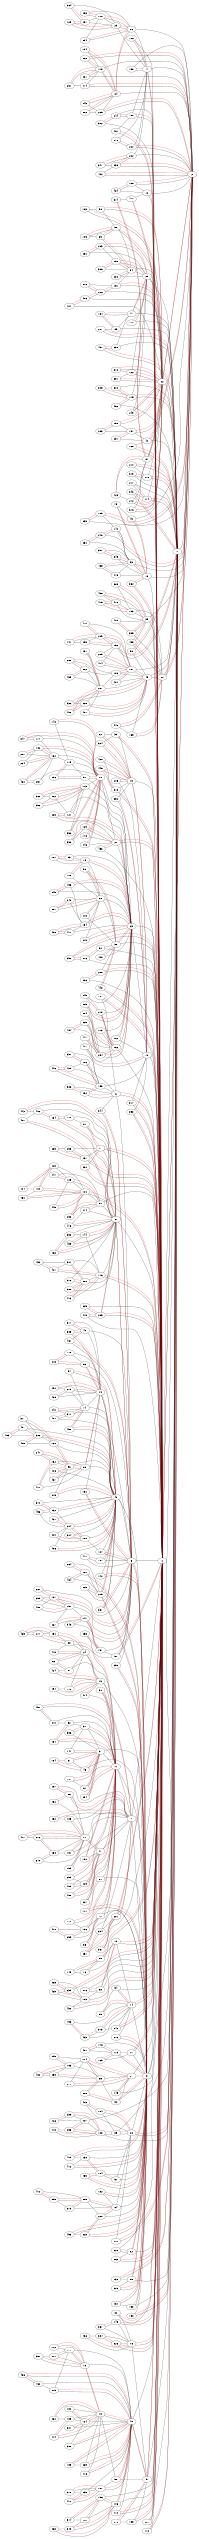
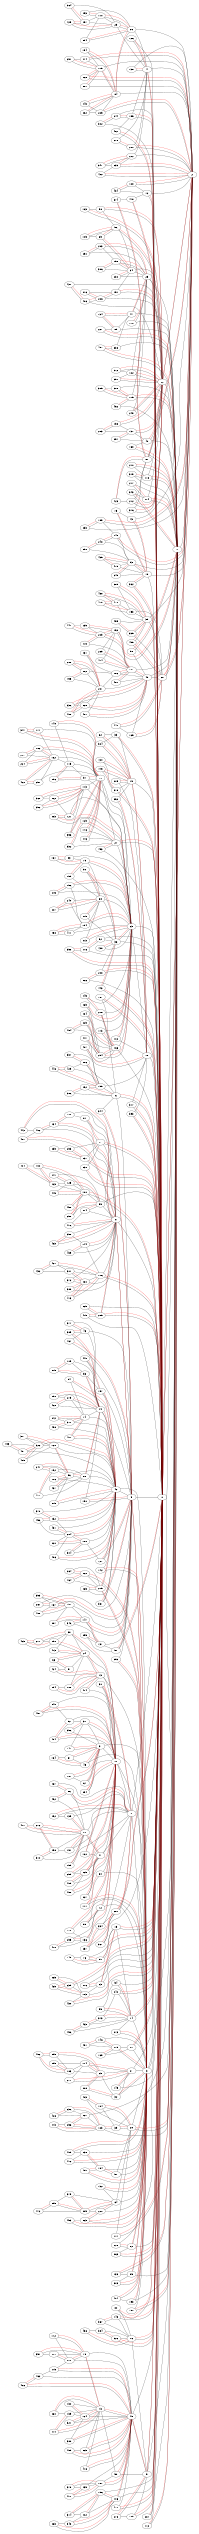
node "397": removed
edge "400" -- "450": removed
edge "53" -- "5": now "53" -- "197"
edge "51" -- "13": removed
